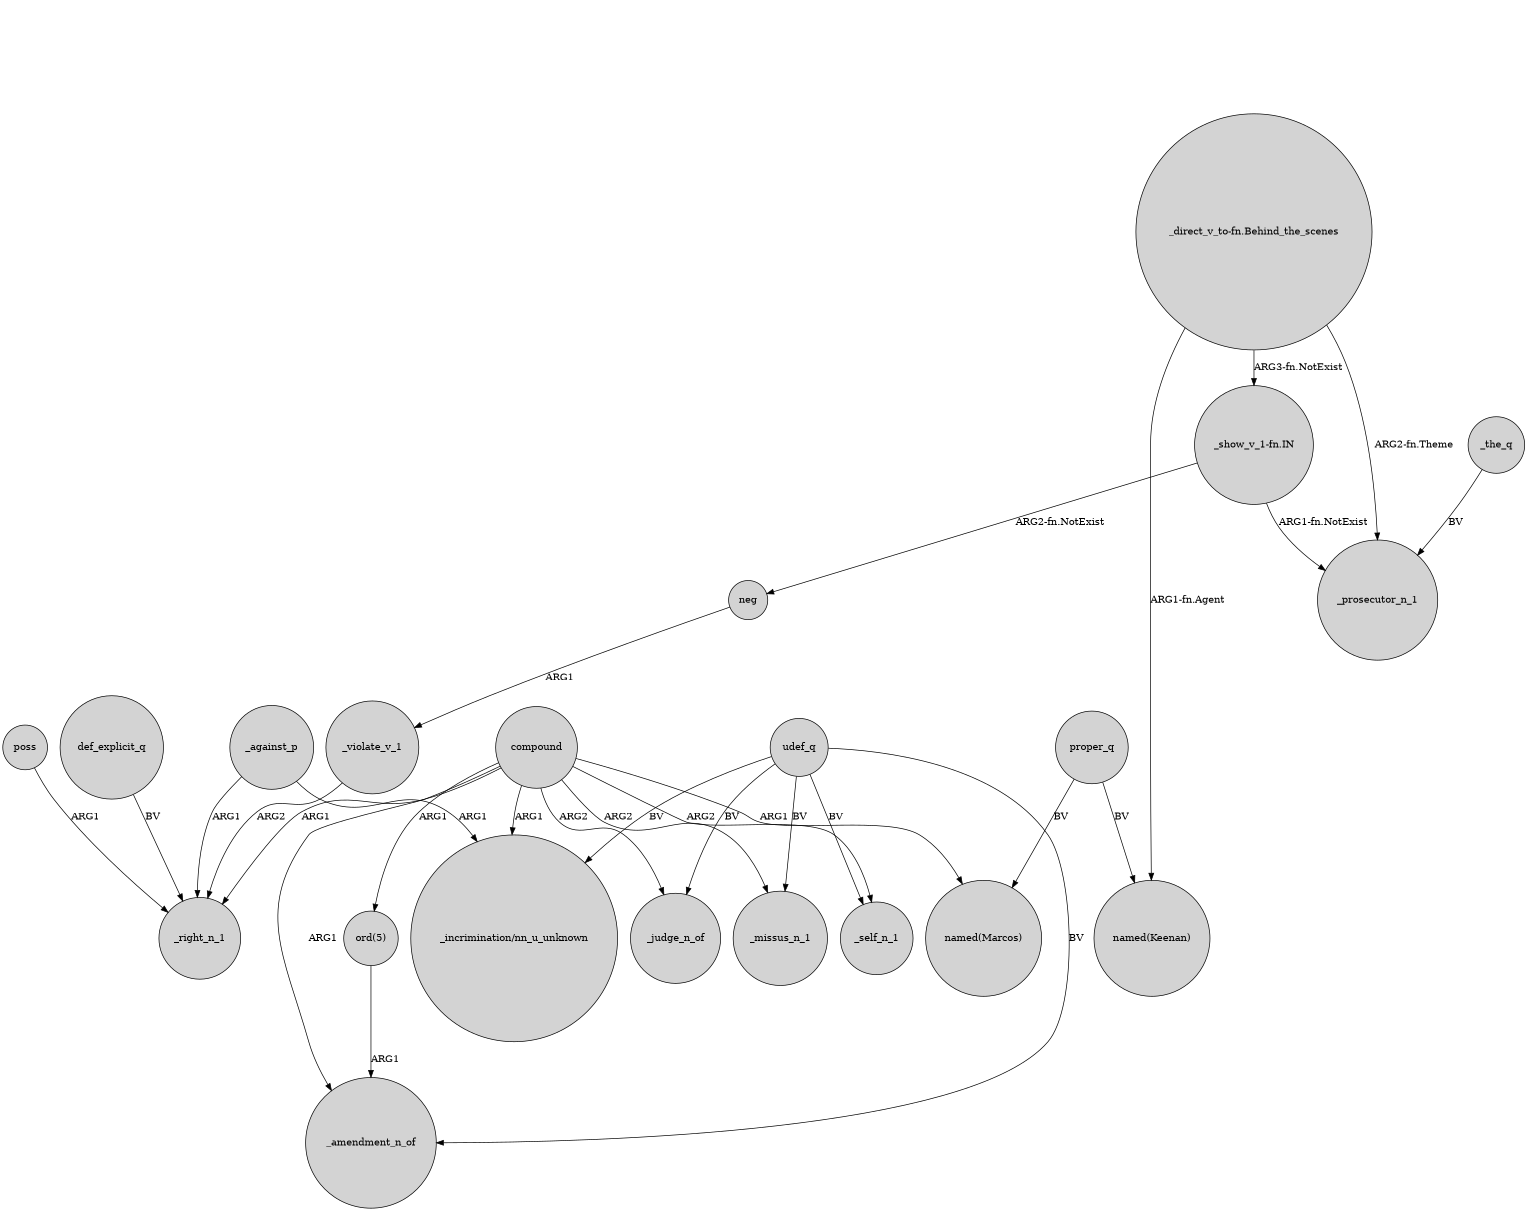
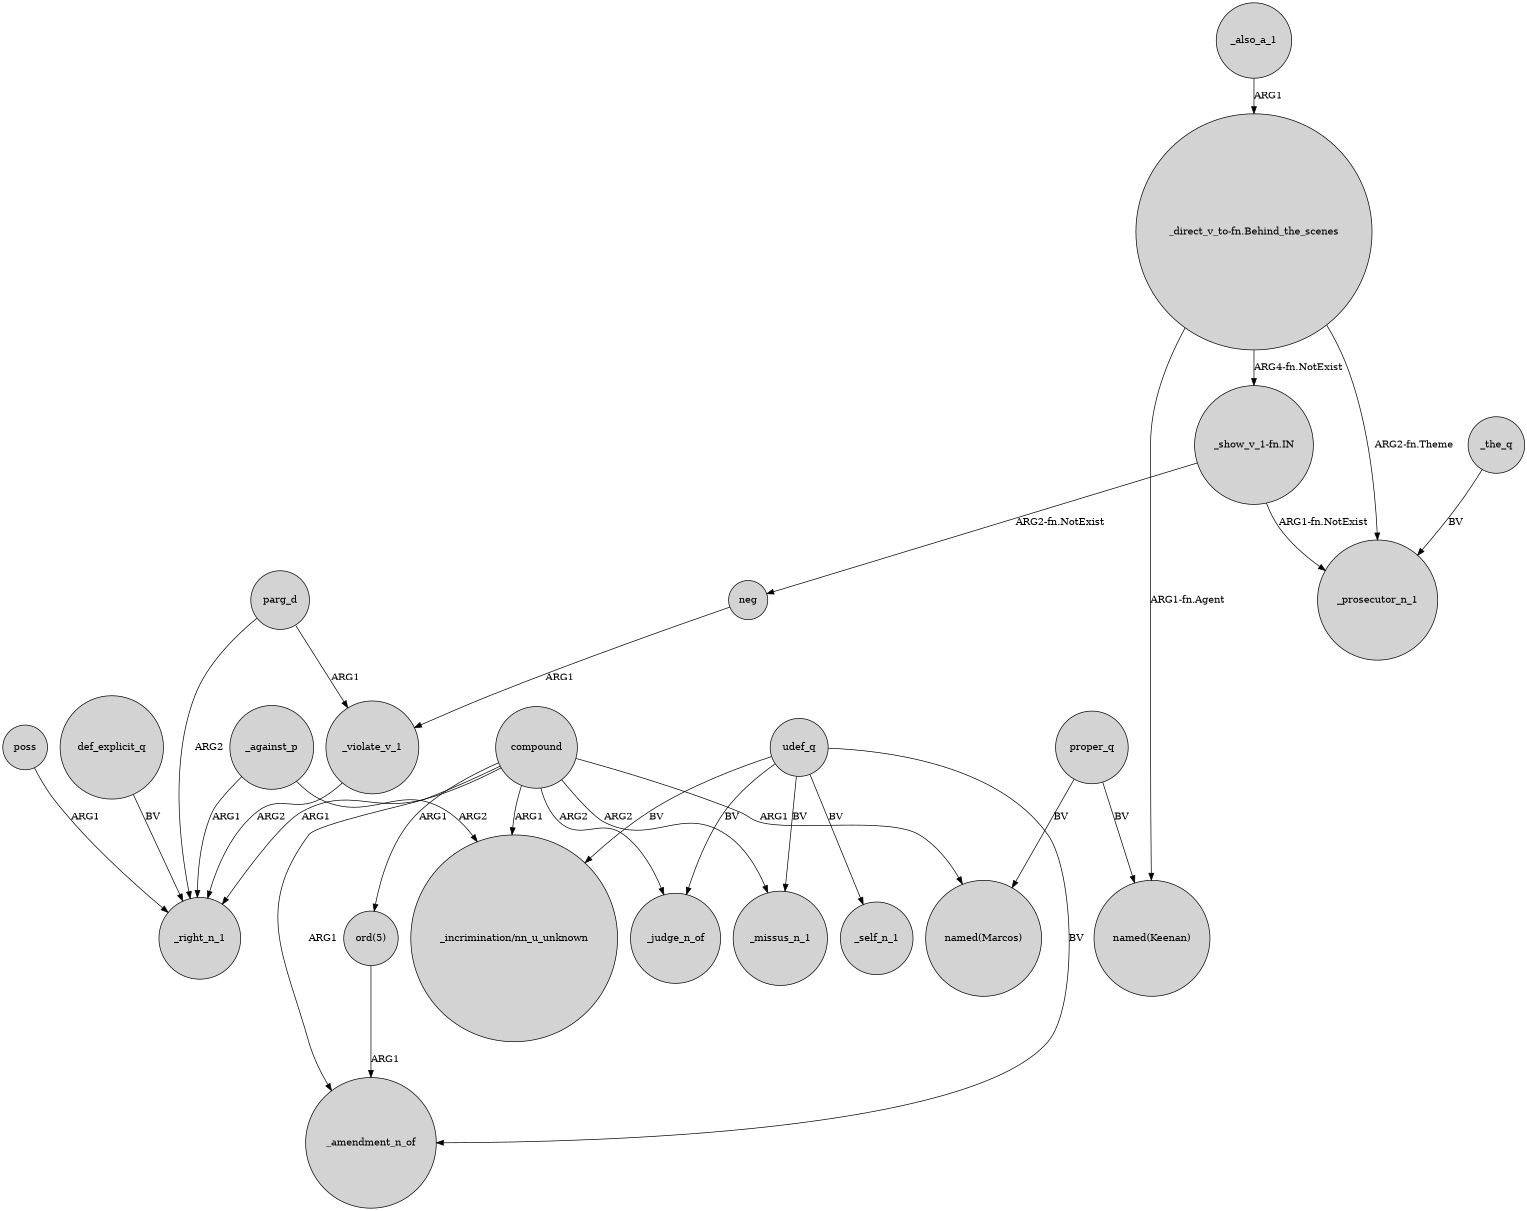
node "_also_a_1": added
edge "_direct_v_to-fn.Behind_the_scenes" -> "_show_v_1-fn.IN": label "ARG3-fn.NotExist" -> "ARG4-fn.NotExist"
node "parg_d": added
edge "_against_p" -> "_incrimination/nn_u_unknown": label "ARG1" -> "ARG2"
edge "compound" -> "_self_n_1": removed, label "ARG2"
